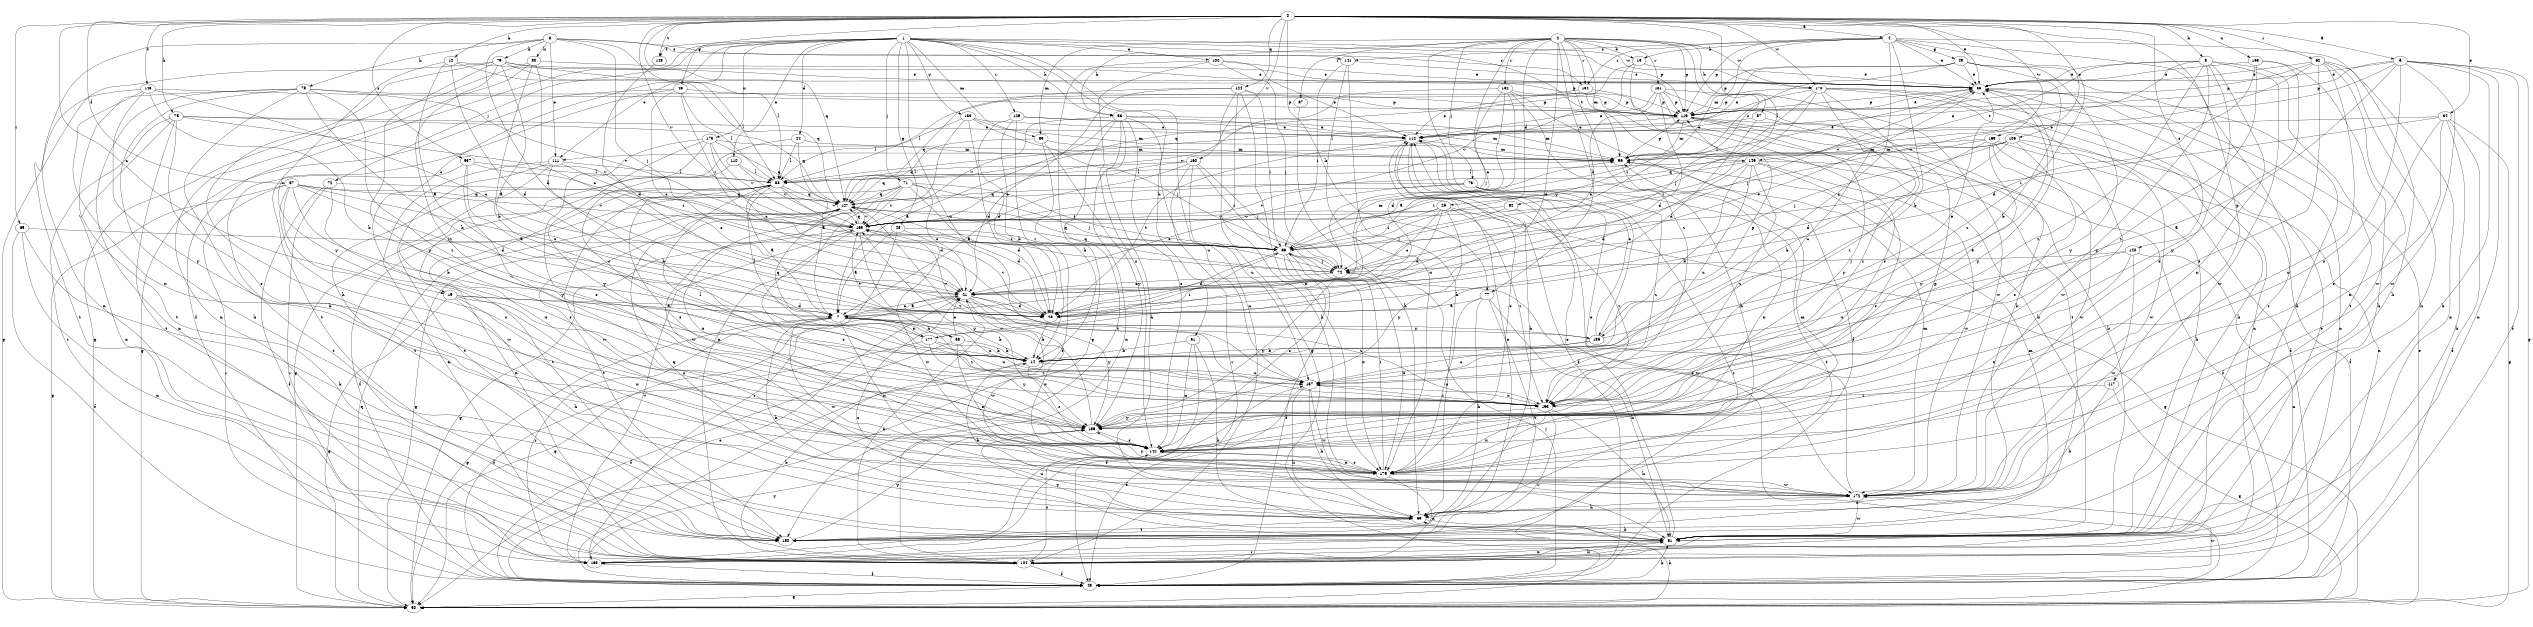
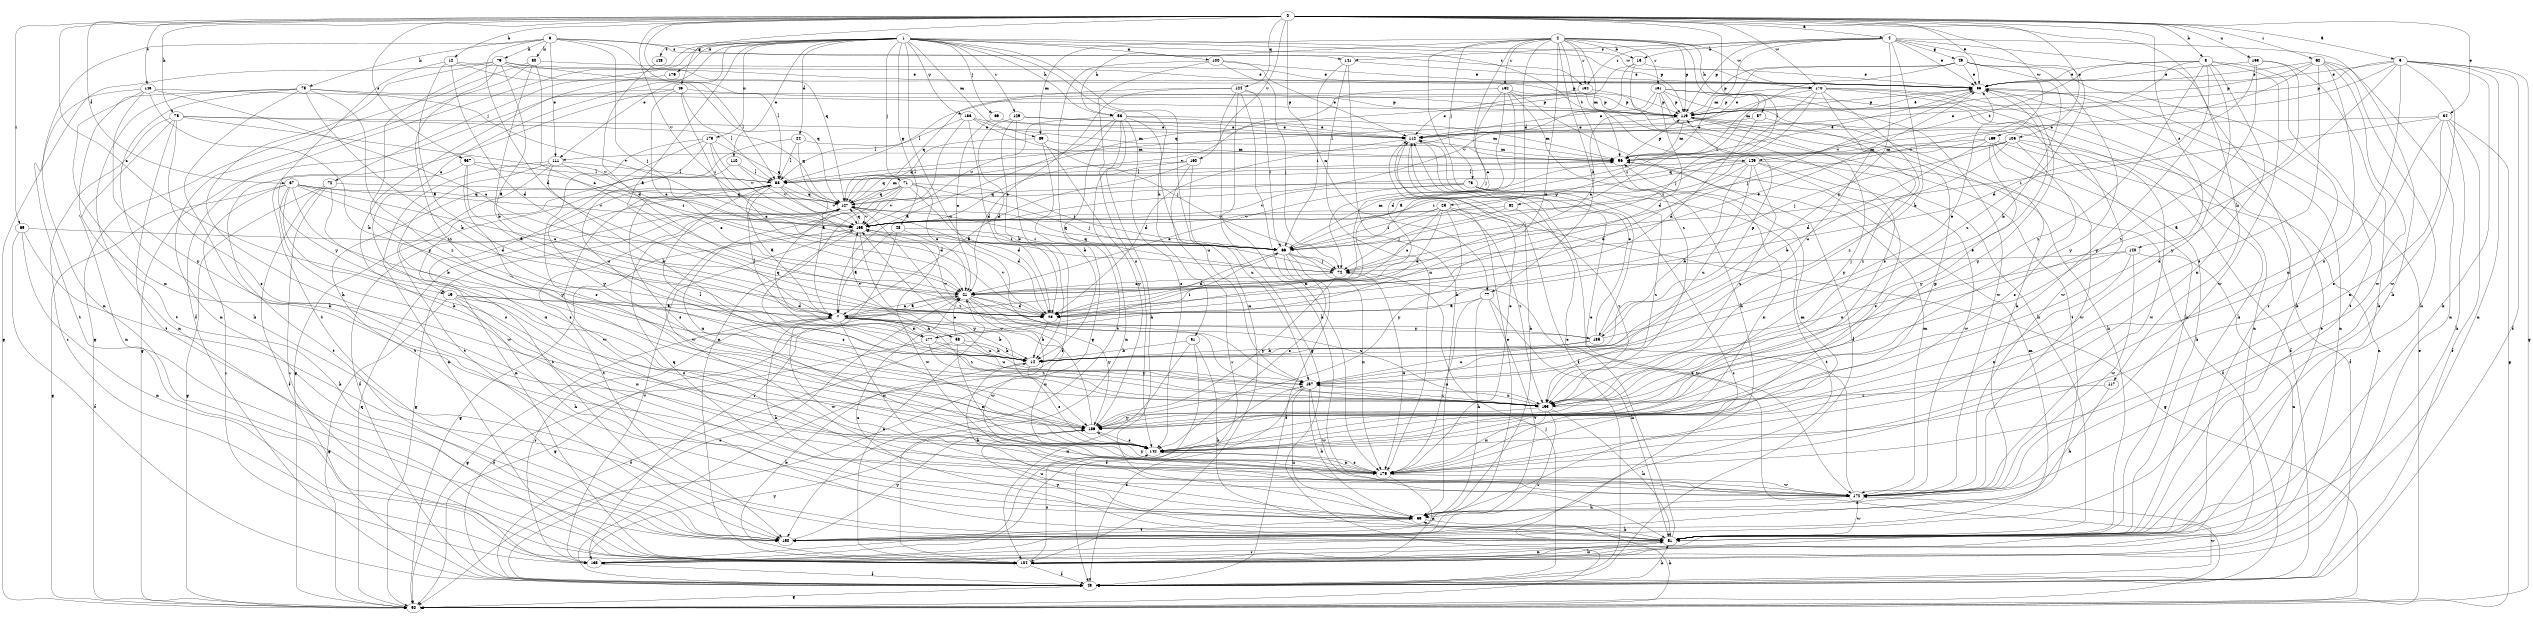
edge "0" -> "148": removed, label "t"
node "176": added
node "87": removed
node "69": added
edge "49" -> "96": label "s" -> "m"
edge "1" -> "7": added, label "a"
edge "173" -> "96": now "127" -> "96"
edge "0" -> "77": label "k" -> "n"
edge "0" -> "117": label "p" -> "k"
edge "160" -> "66": removed, label "i"
edge "160" -> "74": removed, label "j"
edge "112" -> "28": label "t" -> "d"
edge "131" -> "81": added, label "k"
edge "179" -> "66": removed, label "i"
edge "14" -> "157": removed, label "u"
edge "58" -> "186": now "58" -> "193"
edge "51" -> "142": now "51" -> "104"
edge "117" -> "50": now "72" -> "50"
